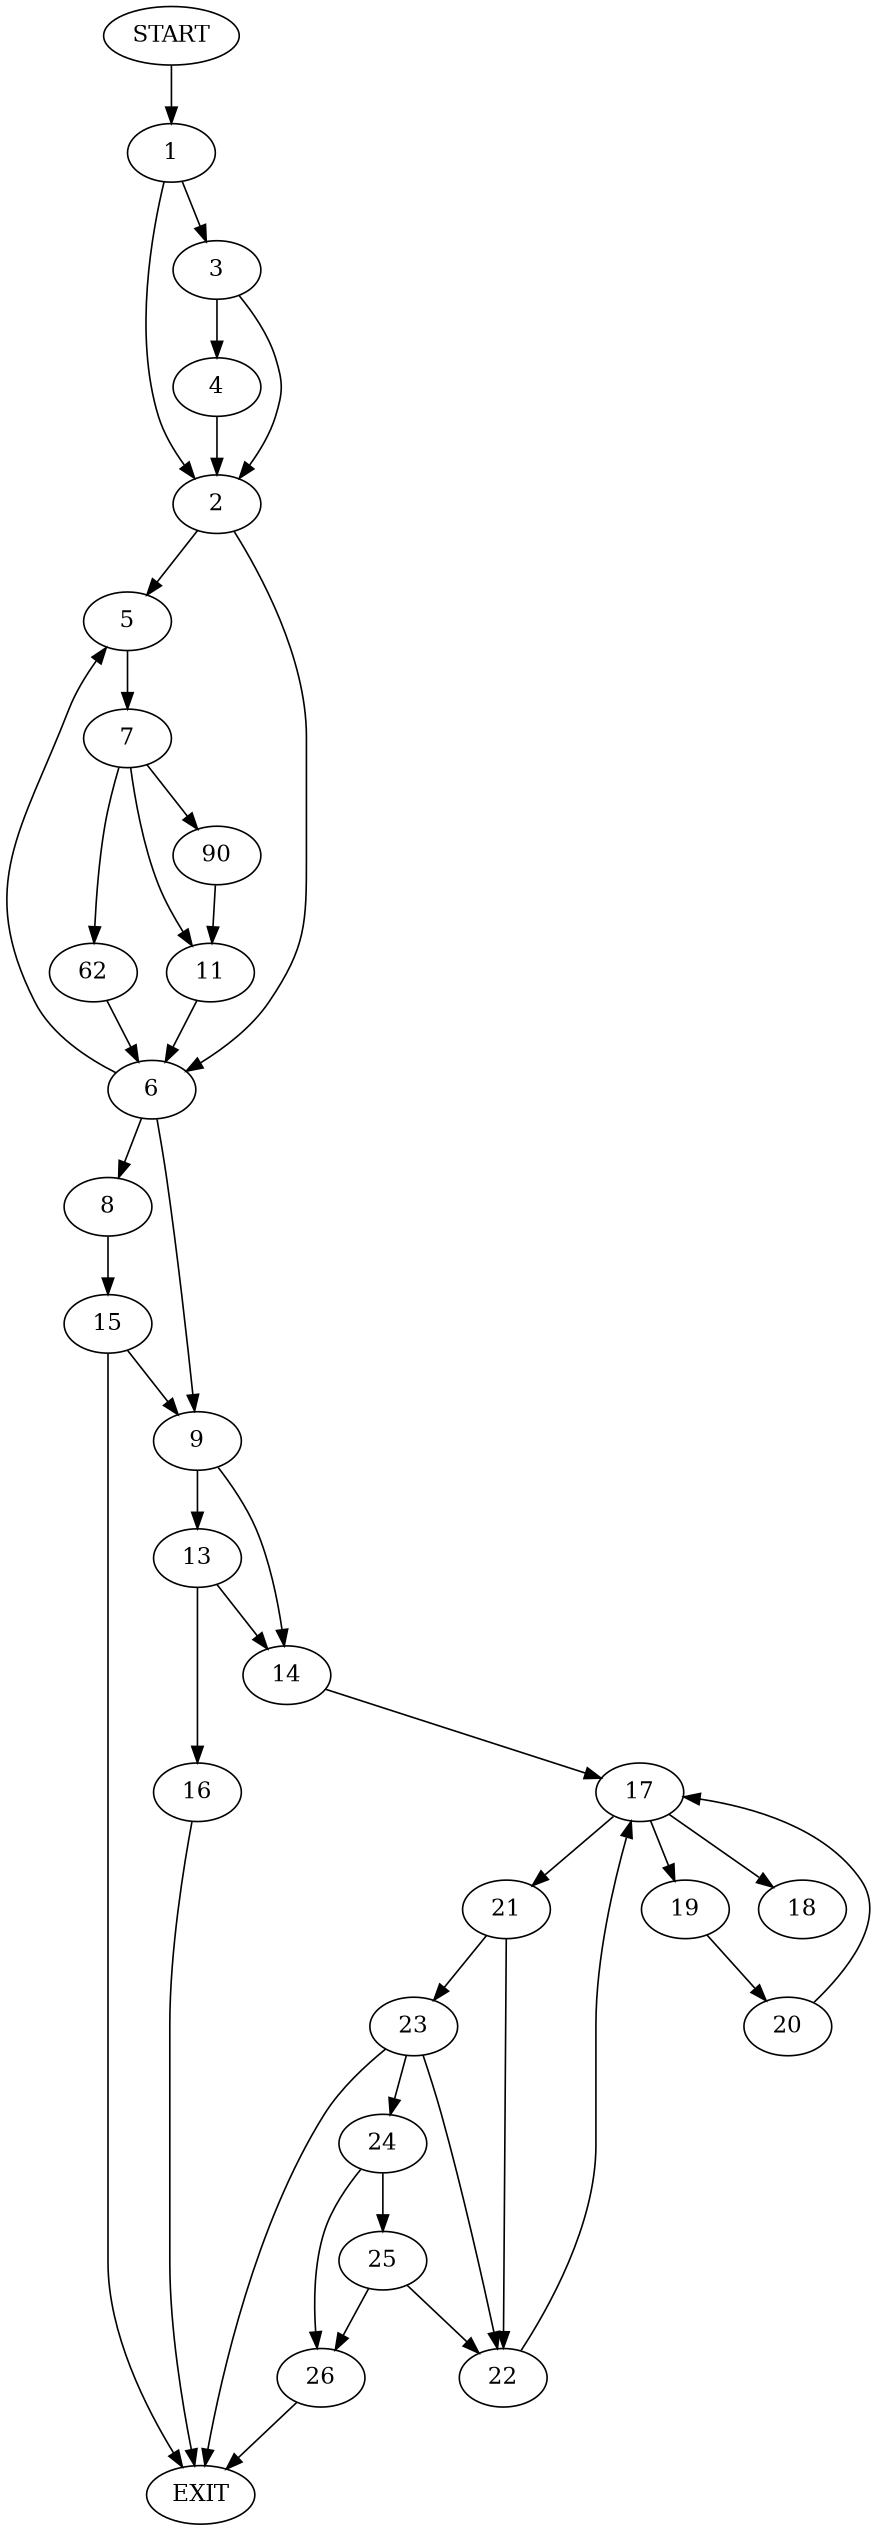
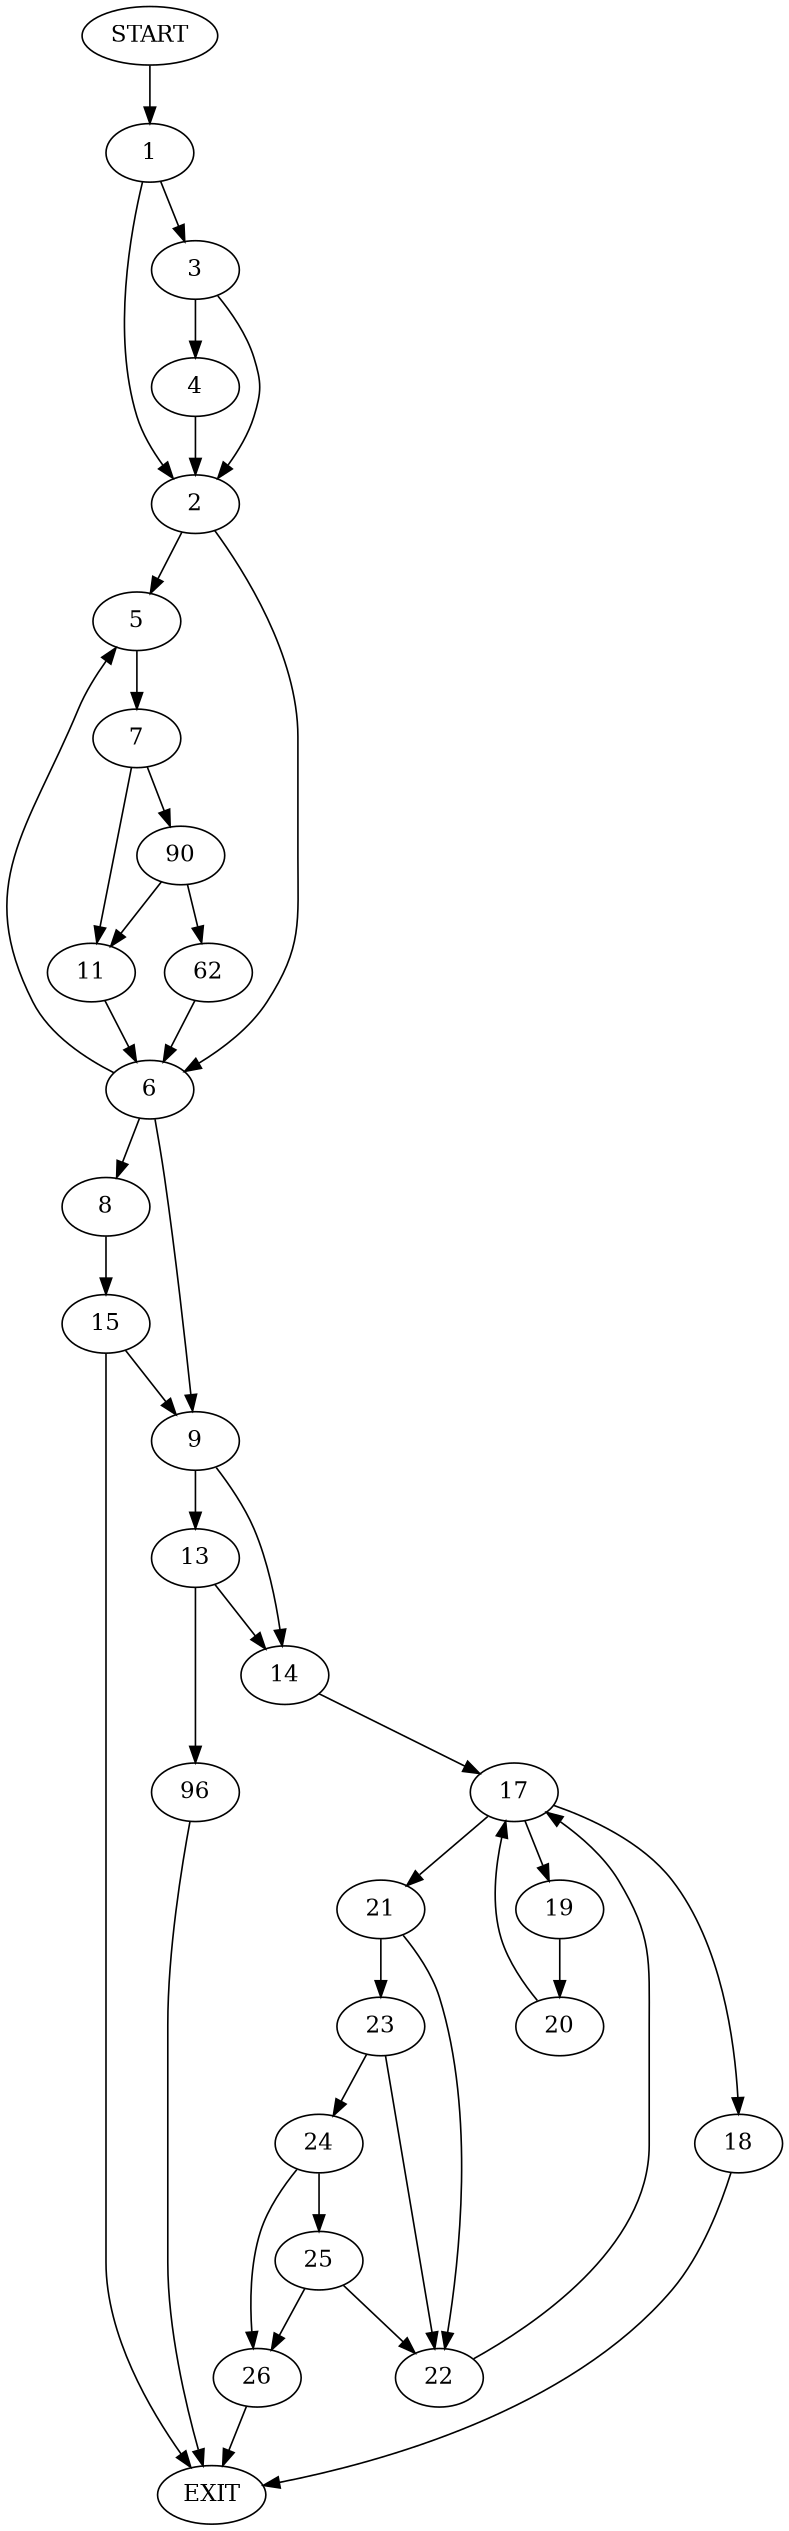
edge "7" -> "62": now "90" -> "62"
node "16": label "16" -> "96"
edge "23" -> "EXIT": now "18" -> "EXIT"
